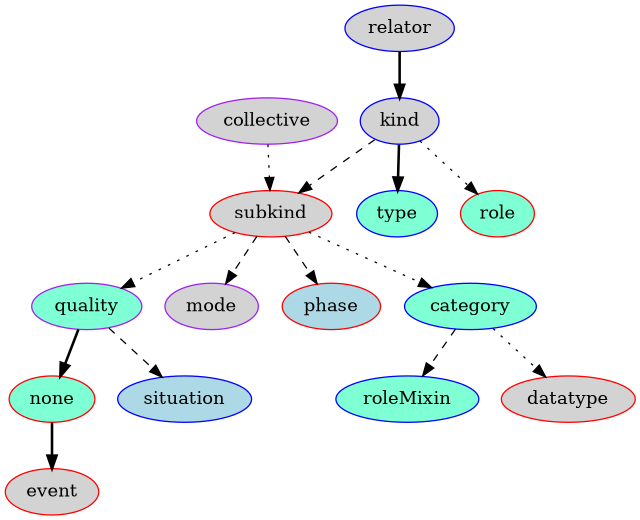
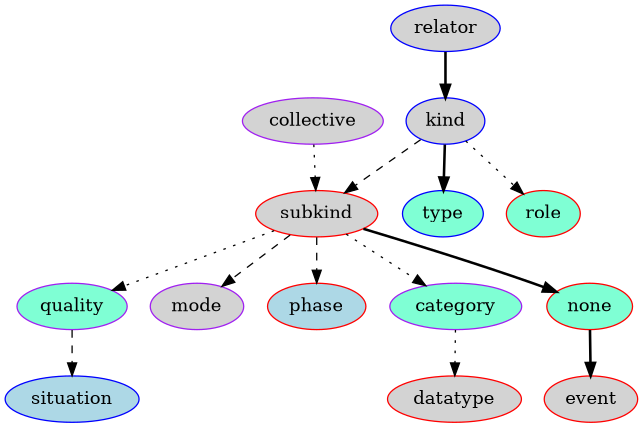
node "category": color blue -> purple
edge "quality" -> "none": now "subkind" -> "none"
node "roleMixin": removed
